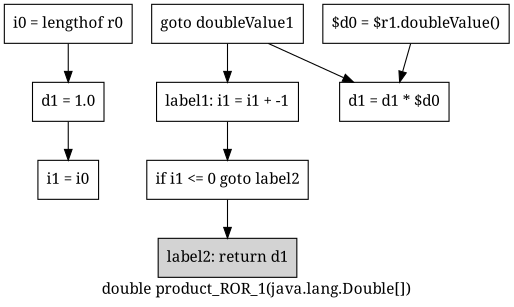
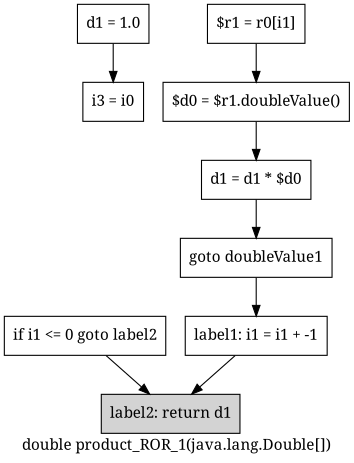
node "i0 = lengthof r0": removed
node "$r1 = r0[i1]": added
edge "goto doubleValue1" -> "d1 = d1 * $d0": reversed
edge "label1: i1 = i1 + -1" -> "if i1 <= 0 goto label2": now "label1: i1 = i1 + -1" -> "label2: return d1"
node "i1 = i0": label "i1 = i0" -> "i3 = i0"
